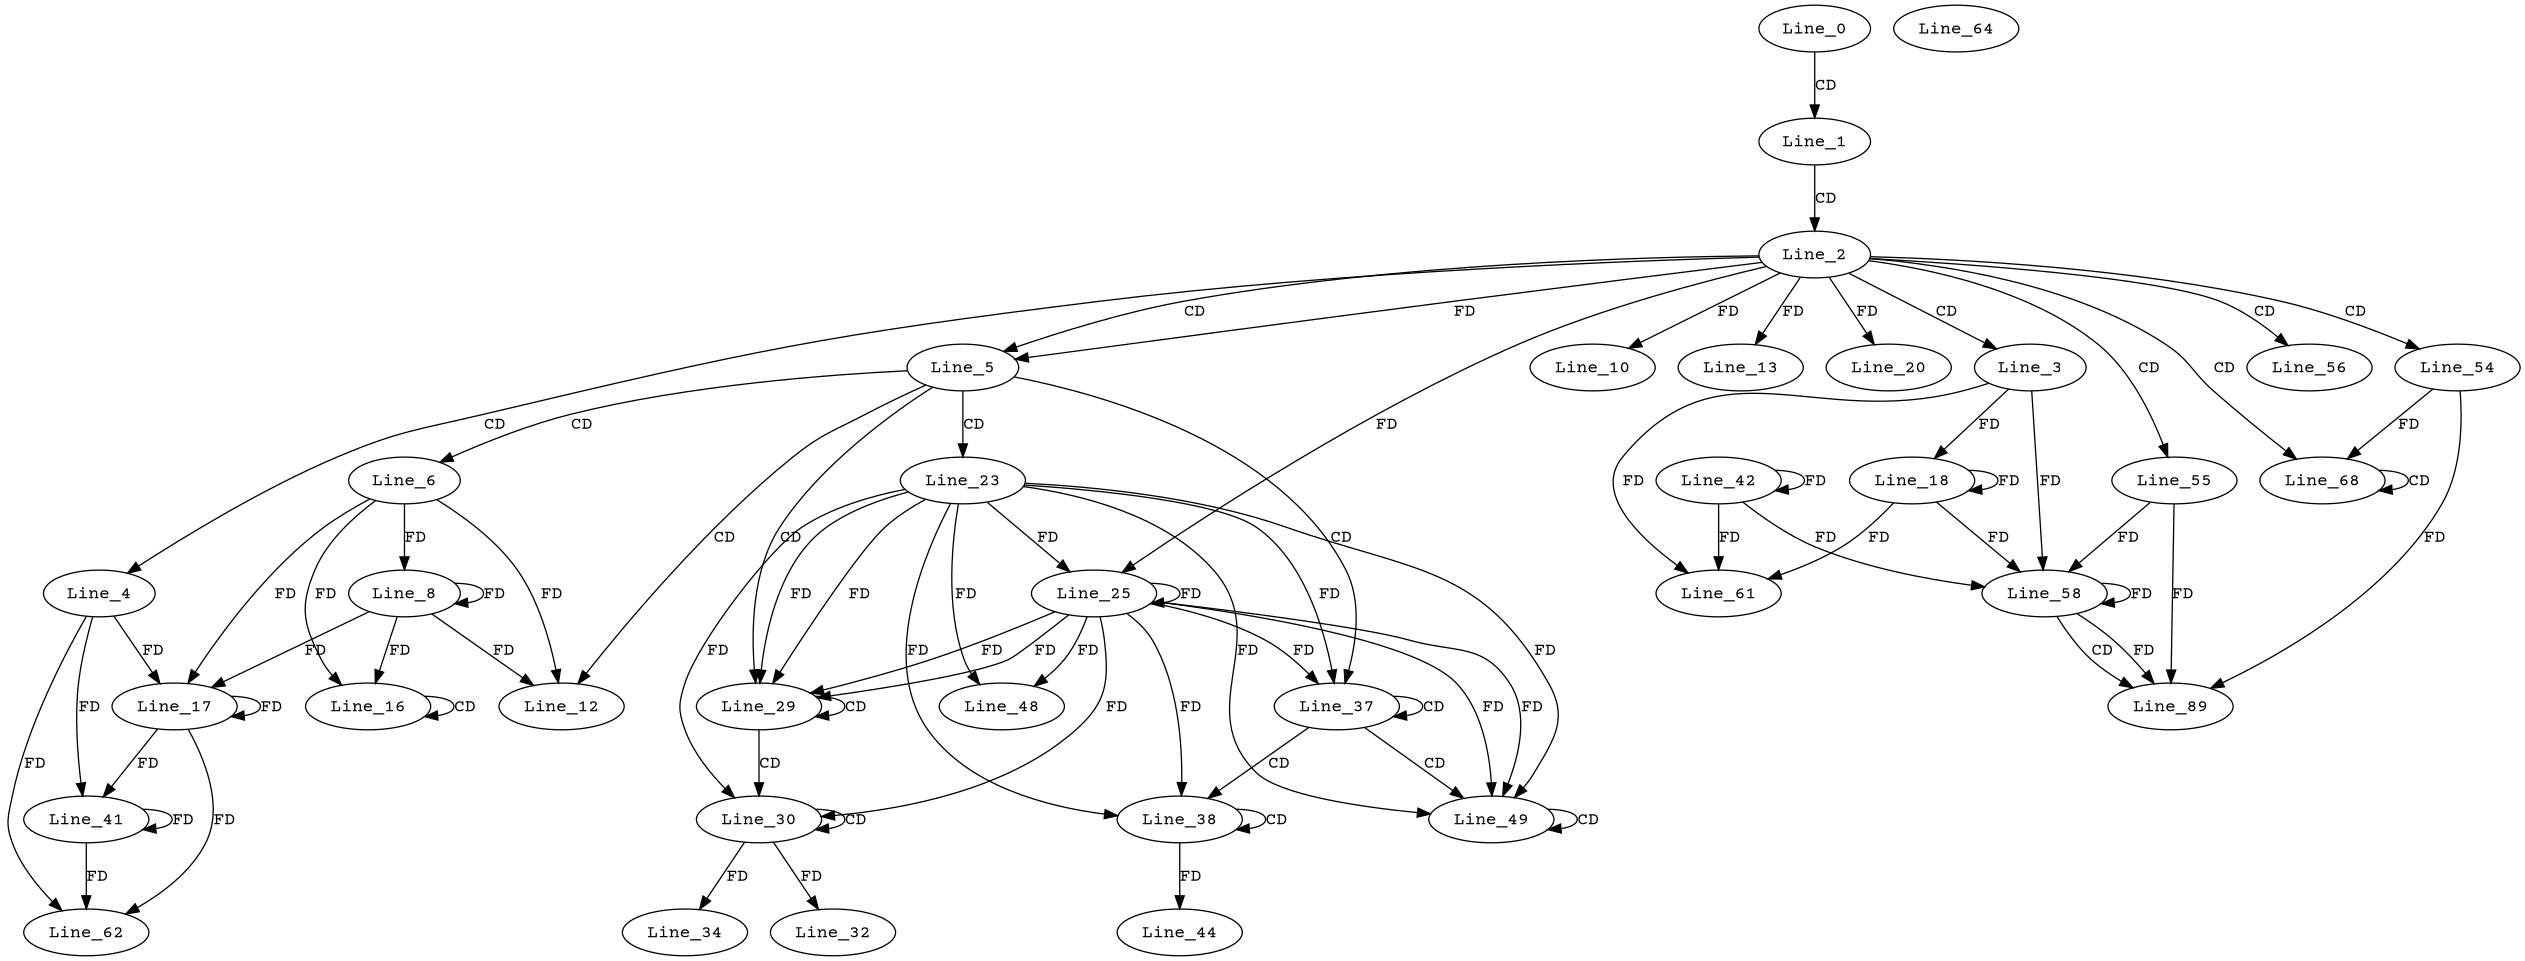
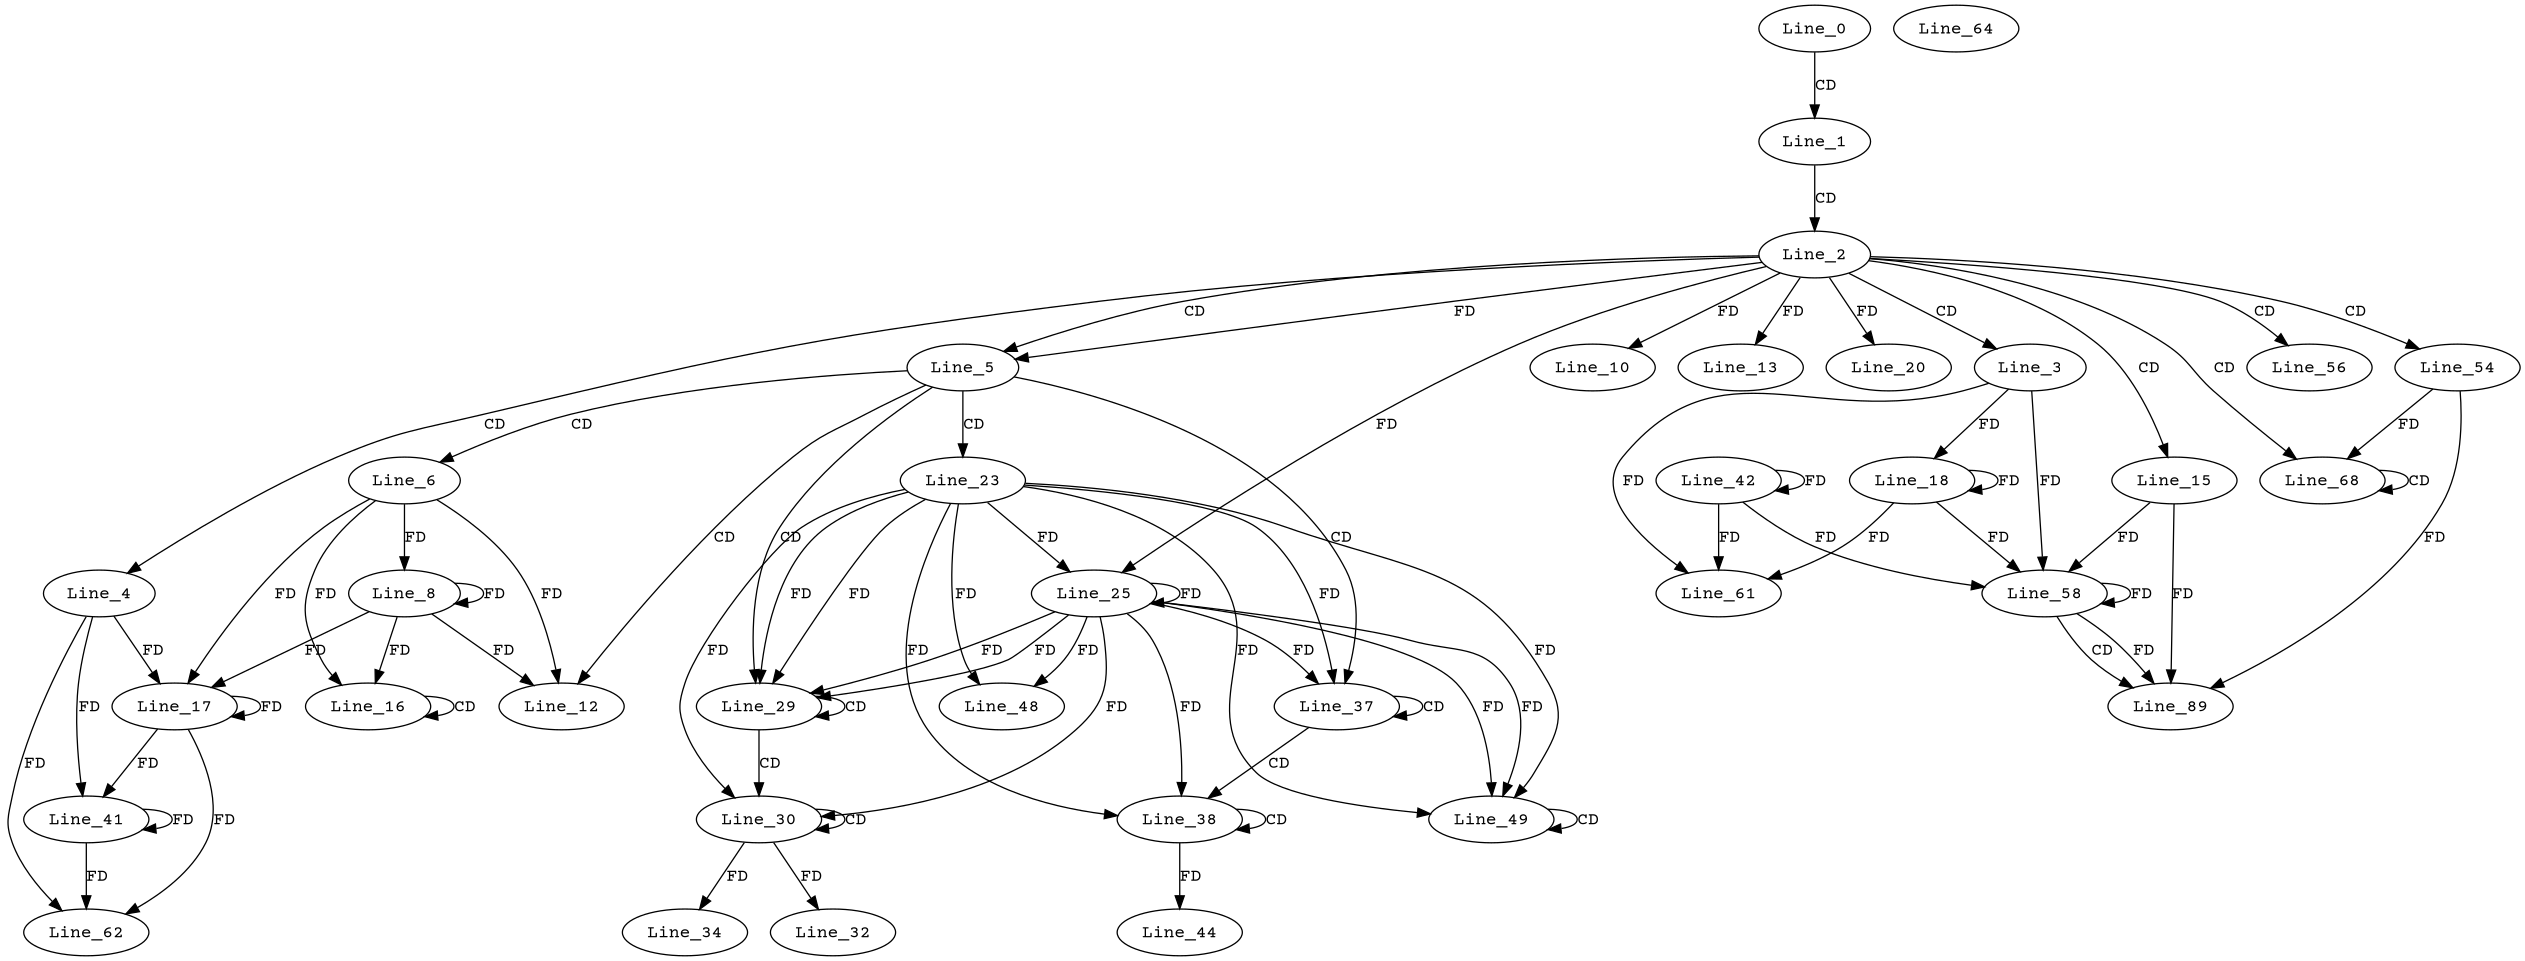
node "Line_55": label "Line_55" -> "Line_15"
edge "Line_37" -> "Line_49": removed, label "CD"
